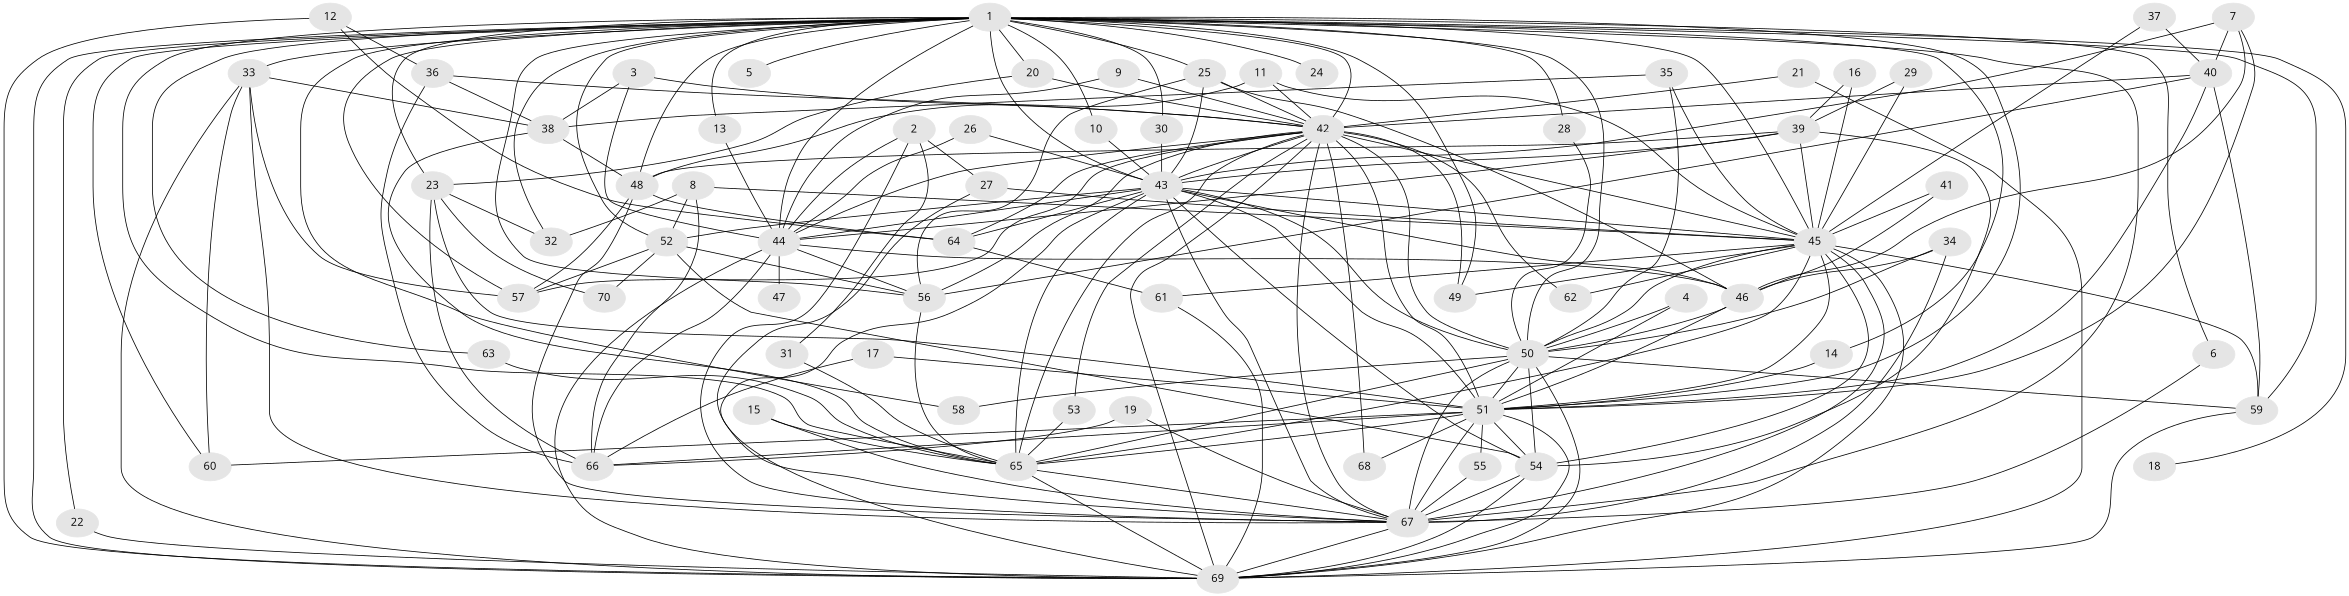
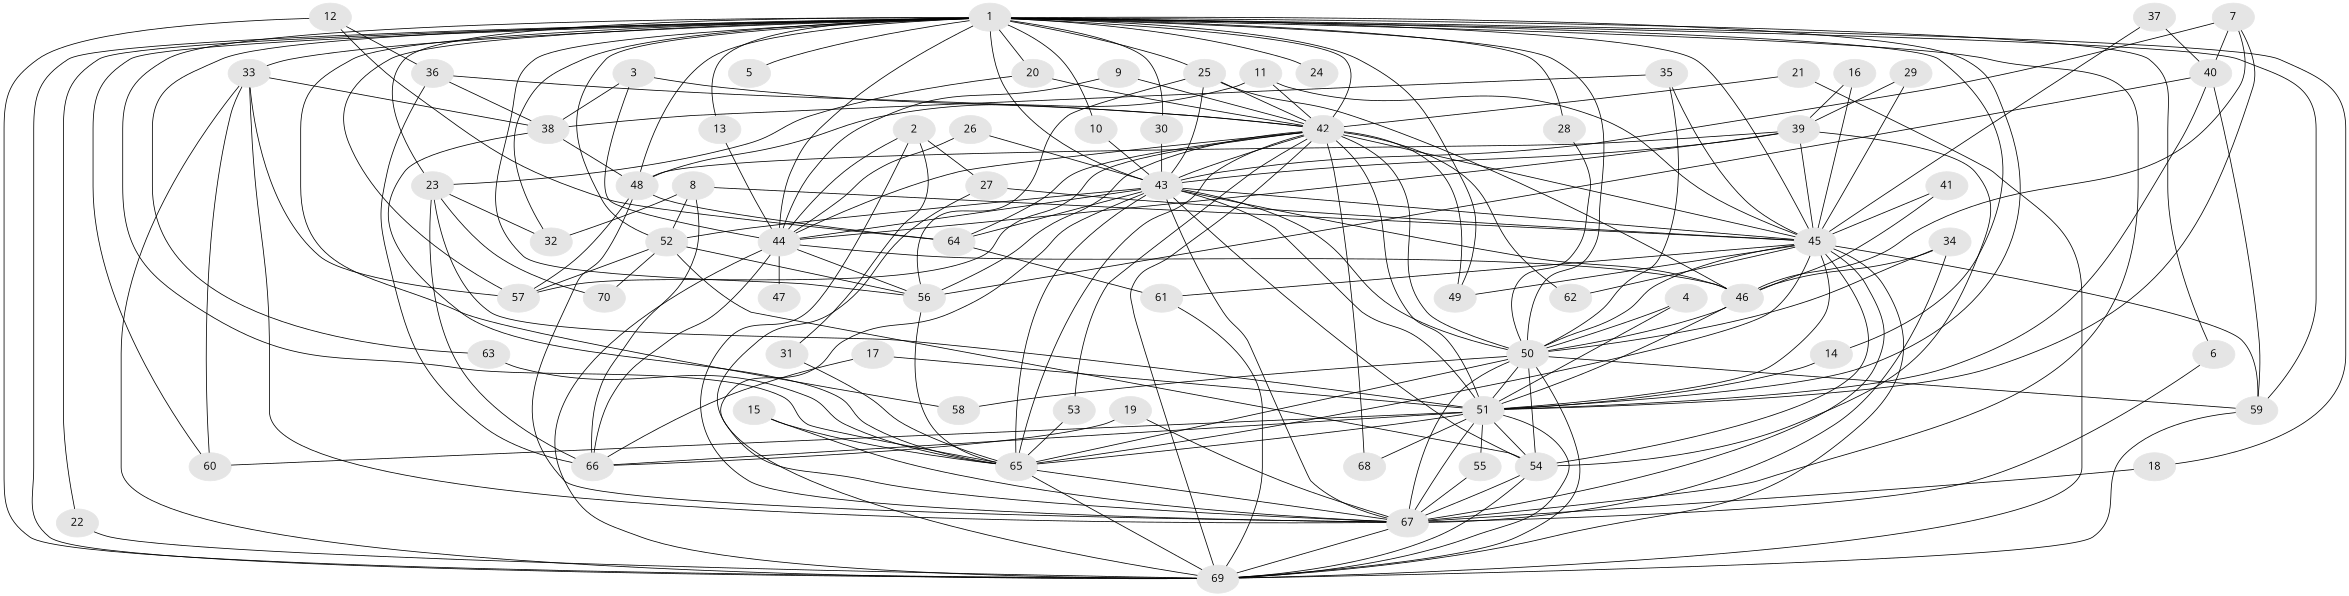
edge "40" -- "42": removed
edge "42" -- "67": now "18" -- "67"
